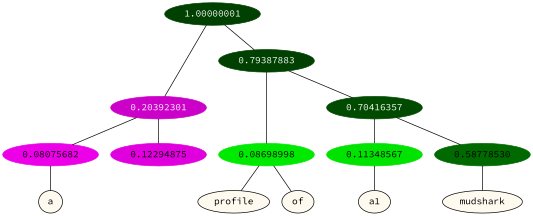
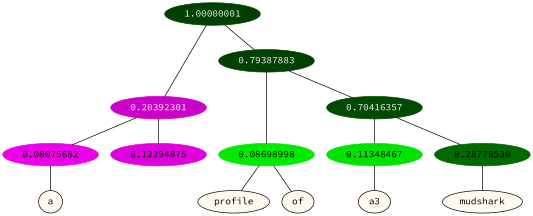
node "0.11348567": label "0.11348567" -> "0.11348467"
node "0.58778530": label "0.58778530" -> "0.28778530"
node "a1": label "a1" -> "a3"
